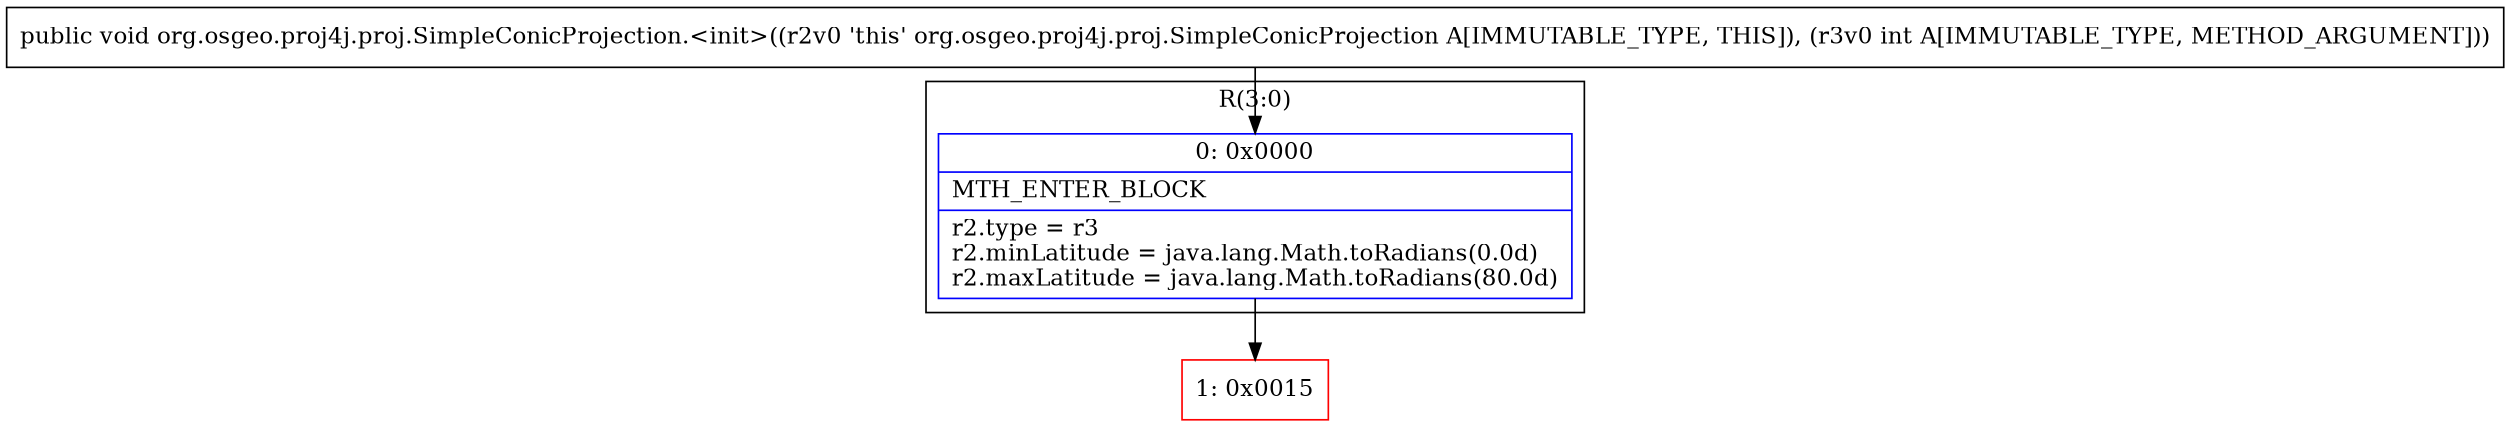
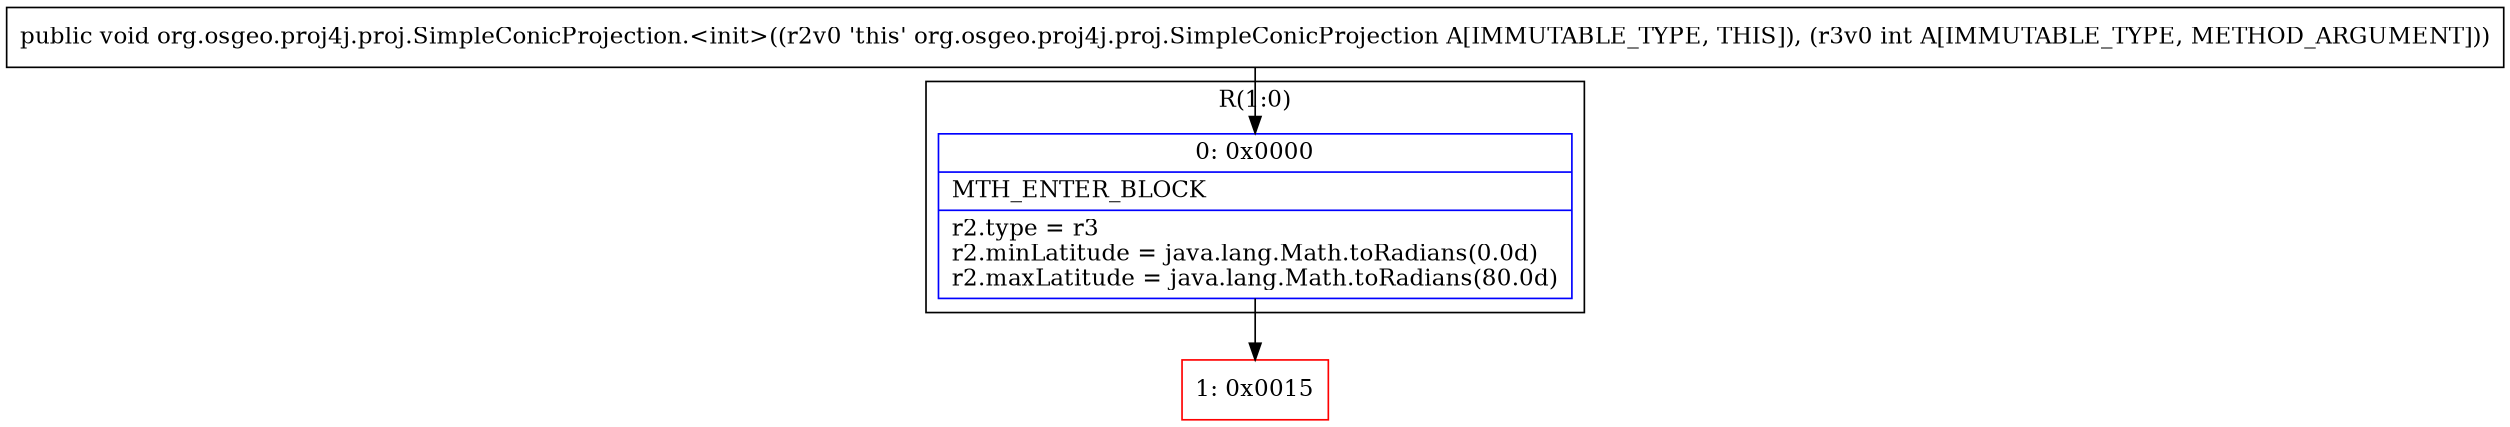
cluster "R(3:0)": label "R(3:0)" -> "R(1:0)"
